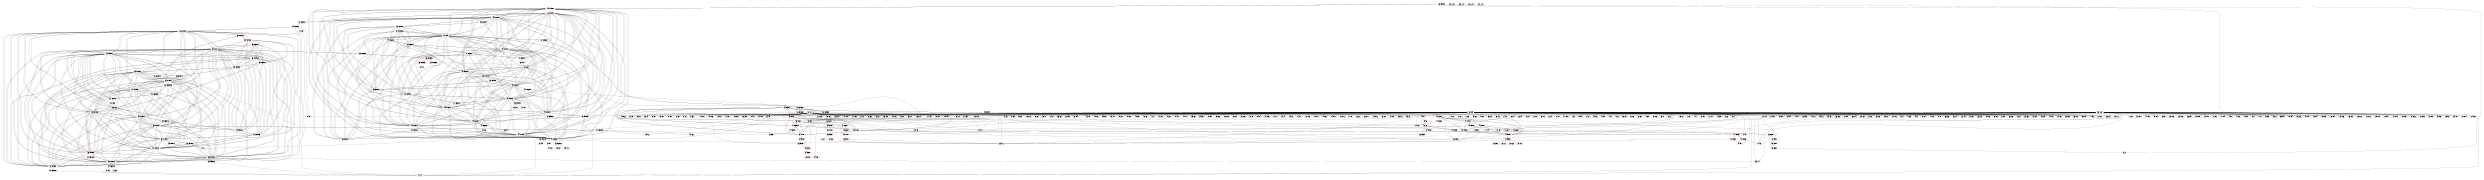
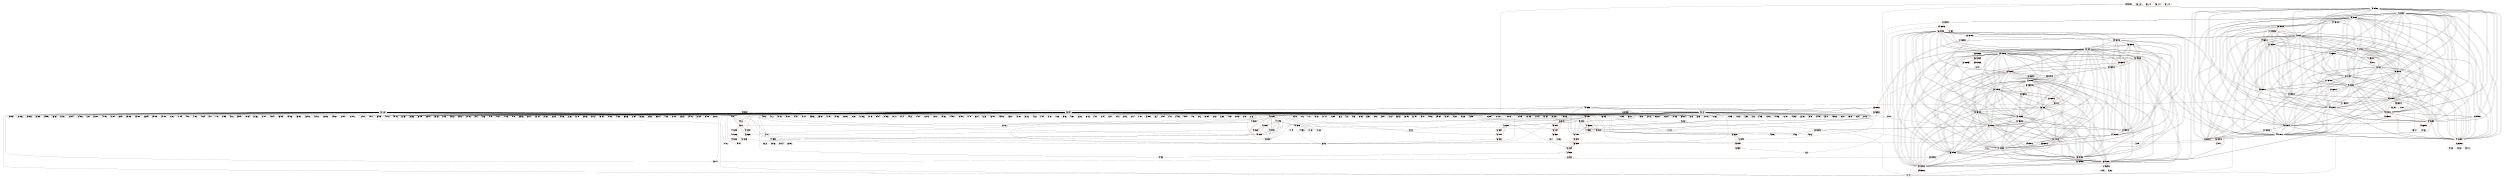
node "(158) R153": added
